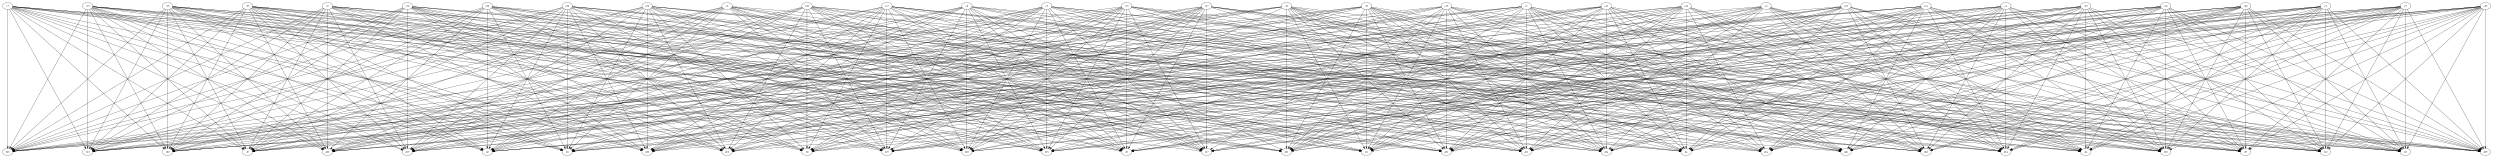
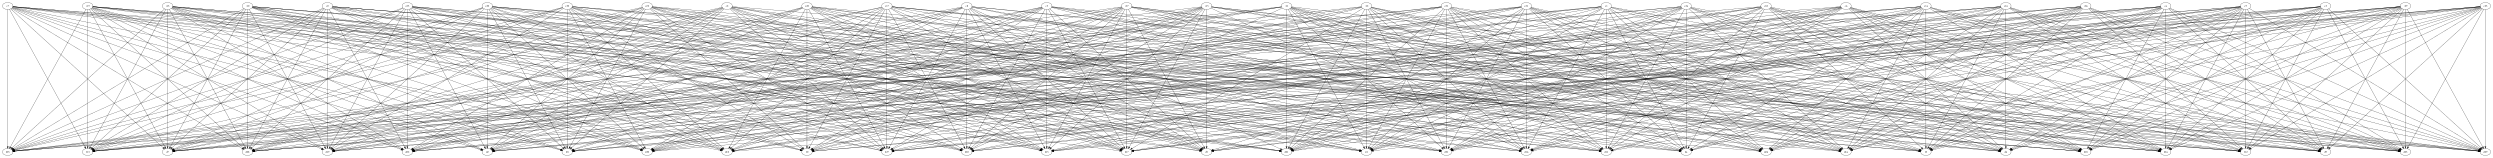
edge "c22" -> "d17": added
